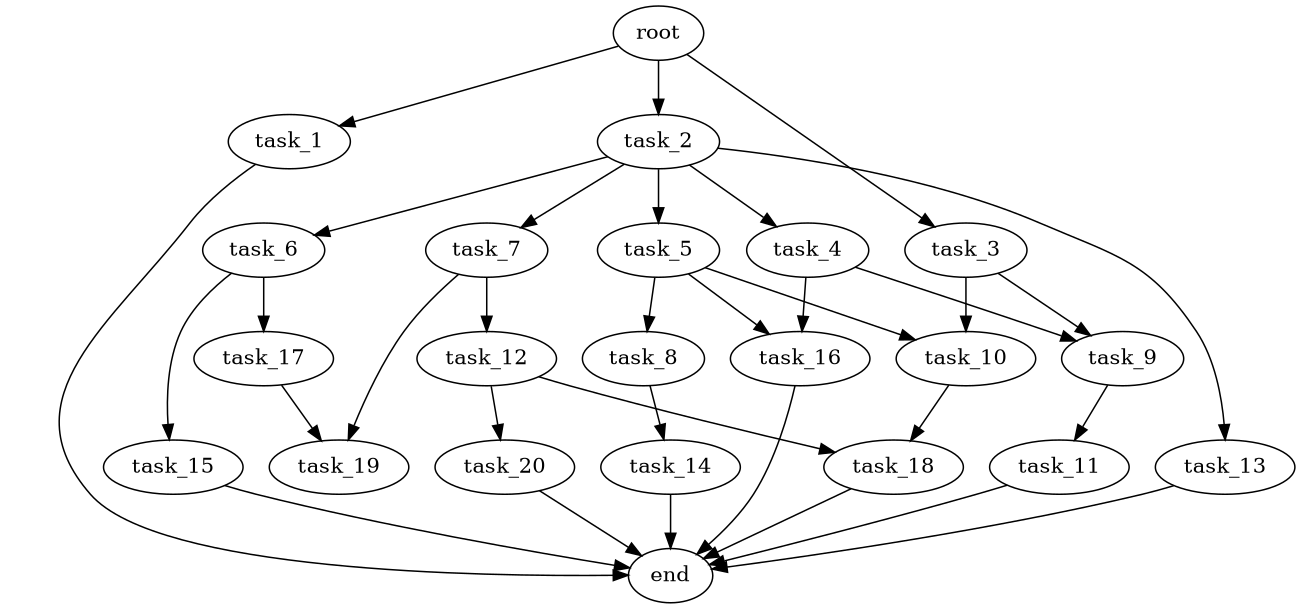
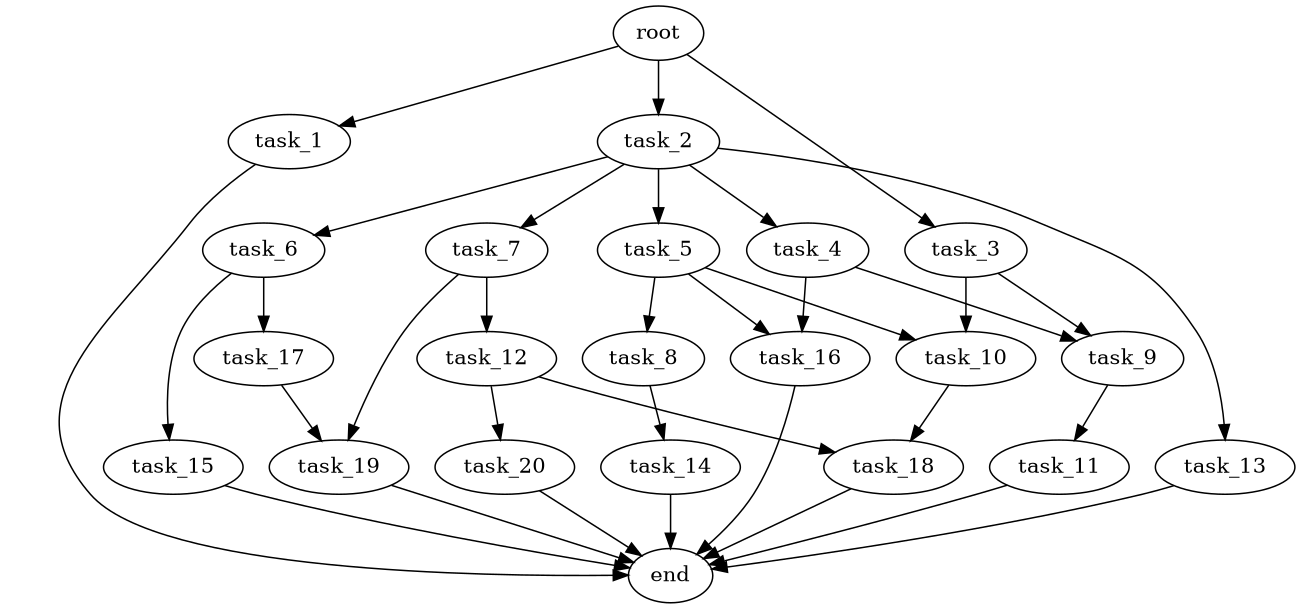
edge "task_19" -> "end": added
